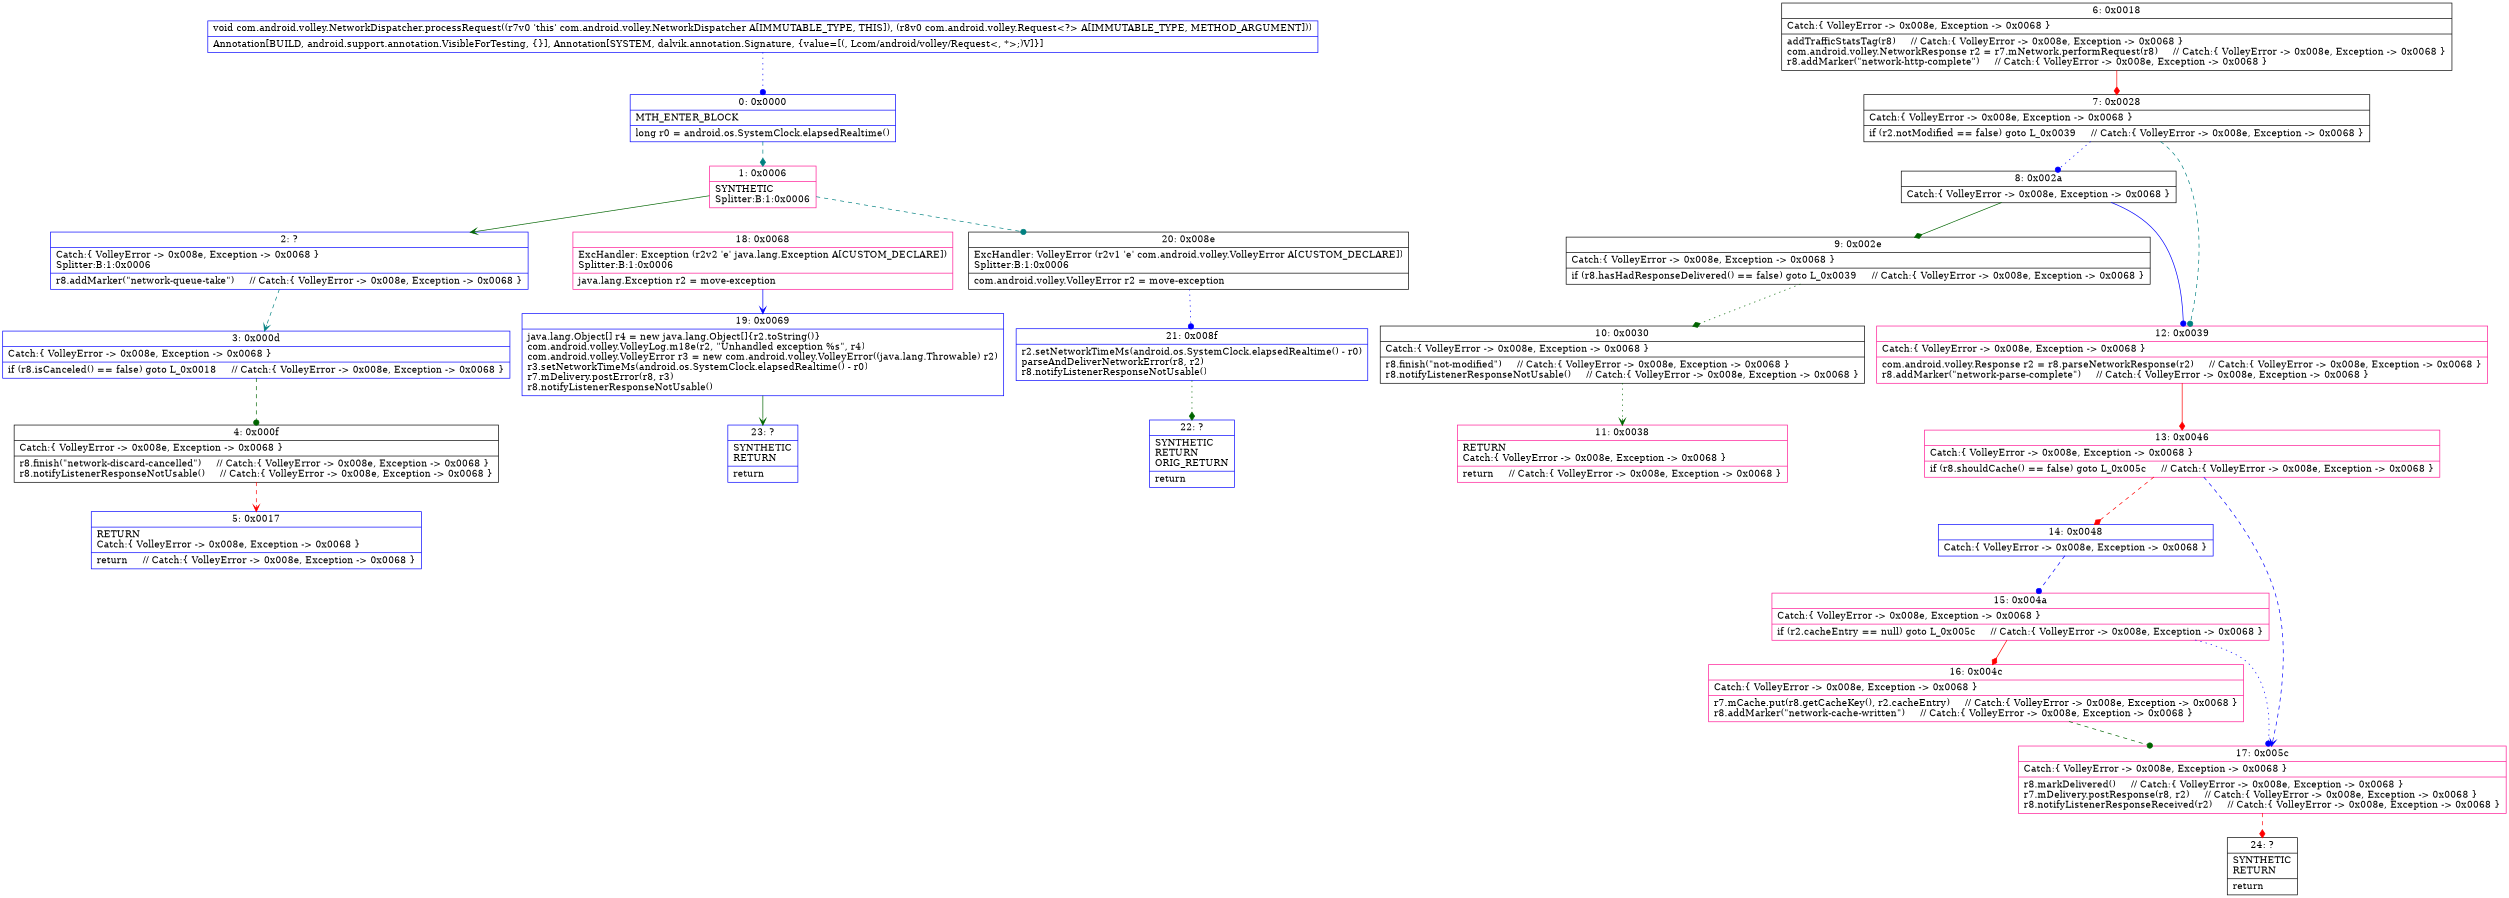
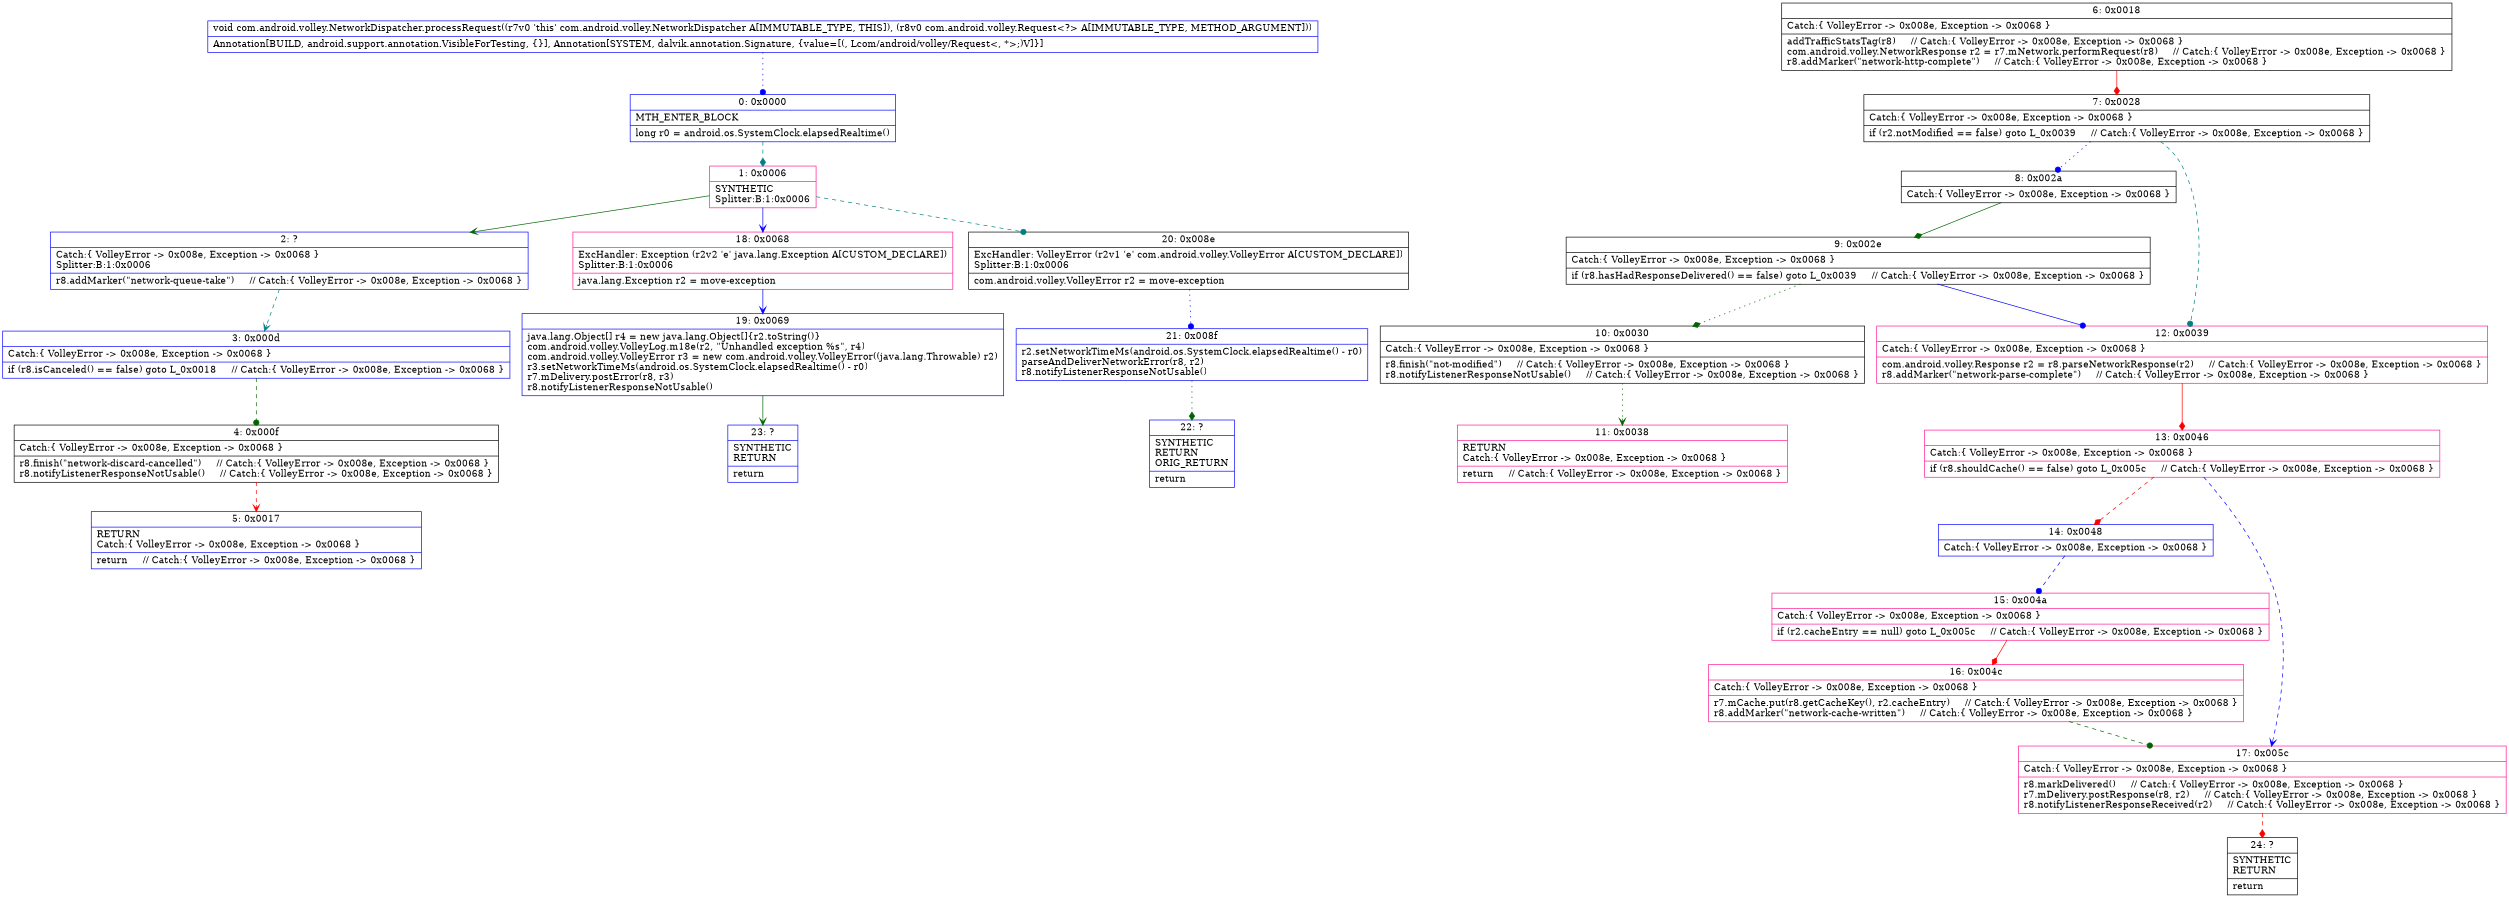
edge "1: 0x0006" -> "18: 0x0068": added
edge "8: 0x002a" -> "12: 0x0039": now "9: 0x002e" -> "12: 0x0039"
edge "15: 0x004a" -> "17: 0x005c": removed
